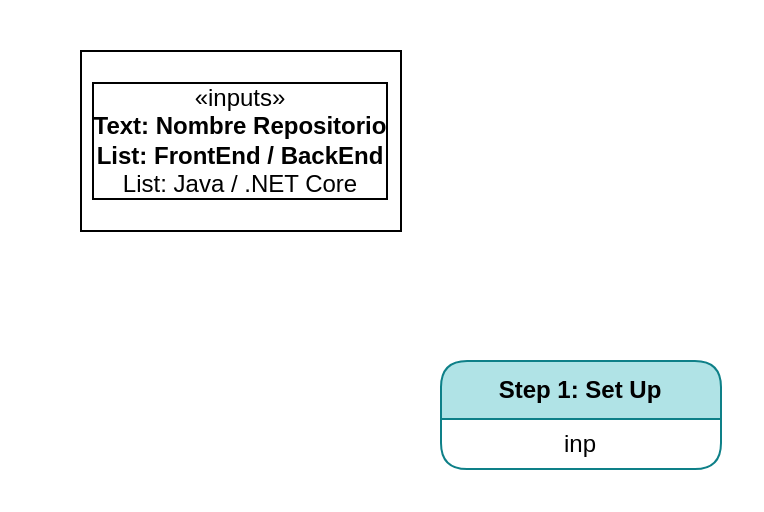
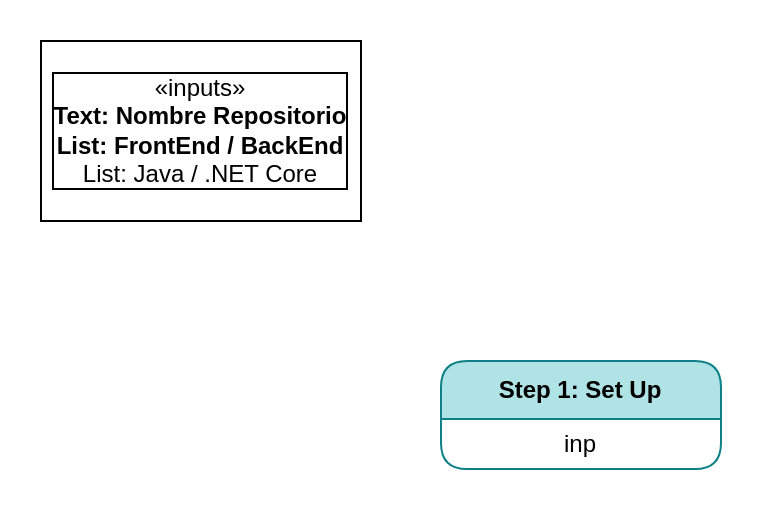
node "«inputs» Text: Nombre Repositorio List: FrontEnd / BackEnd List: Java / .NET Core": moved (241, 141) -> (201, 131)
